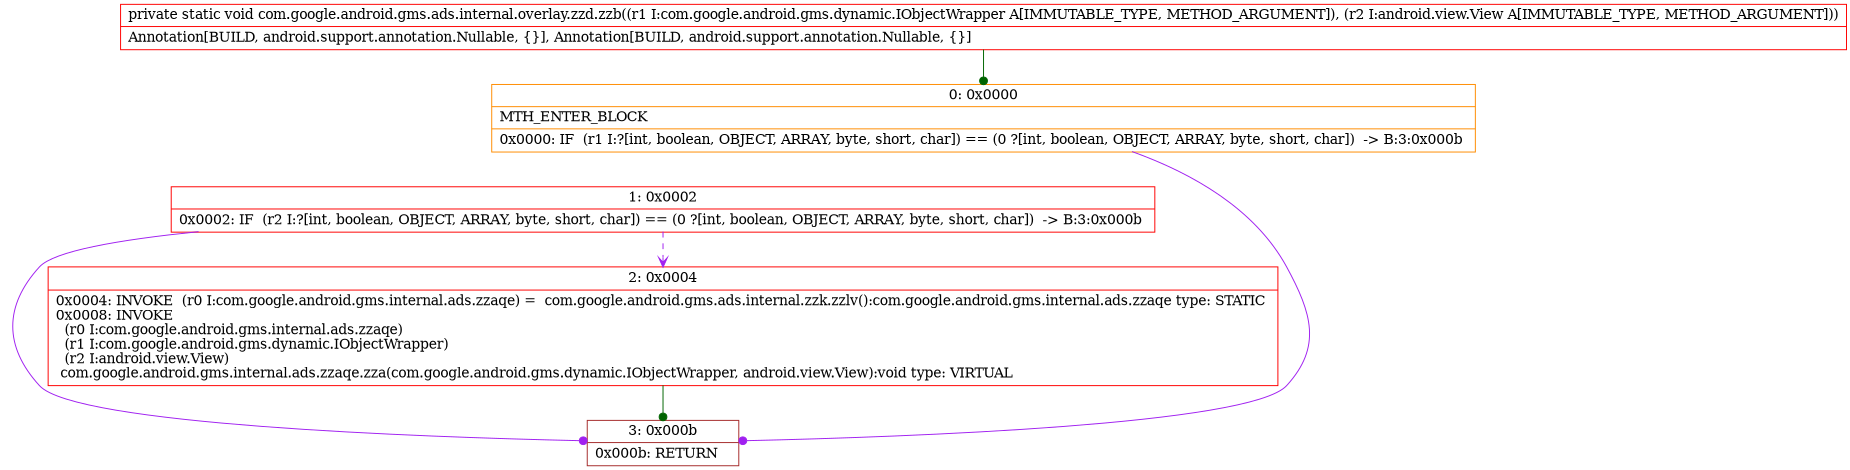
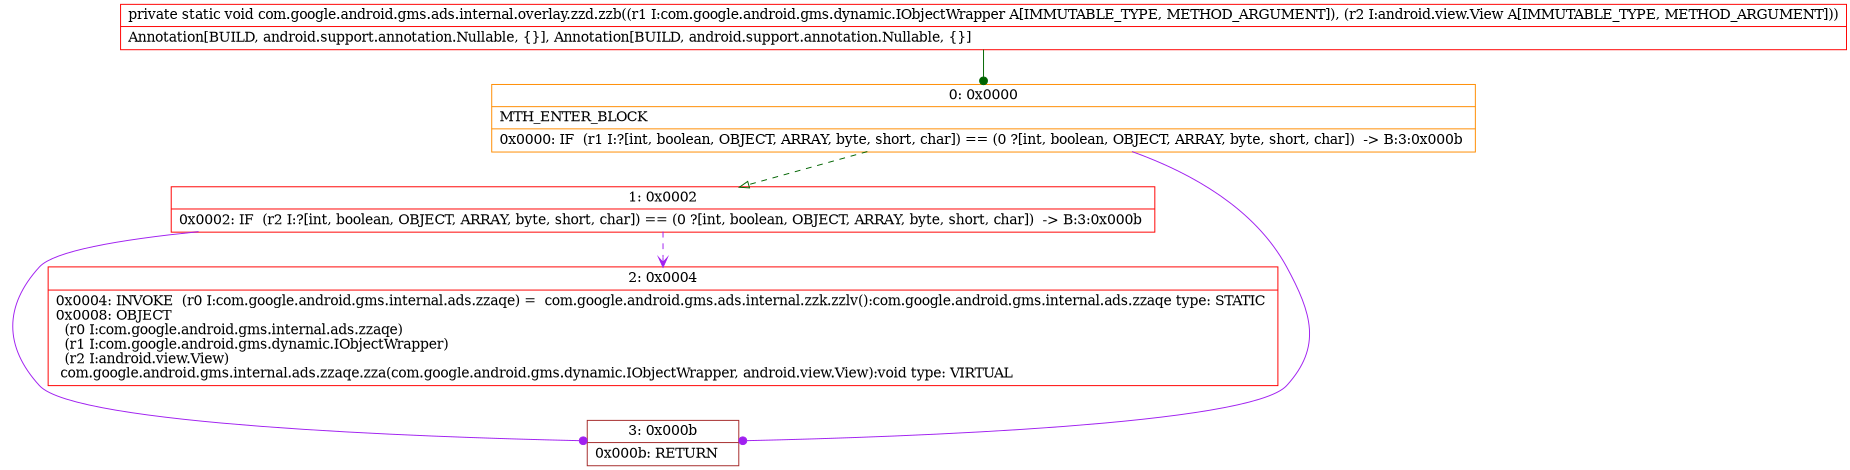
edge "0: 0x0000" -> "1: 0x0002": added
node "2: 0x0004": text "0x0008: INVOKE" -> "0x0008: OBJECT"
edge "2: 0x0004" -> "3: 0x000b": removed
